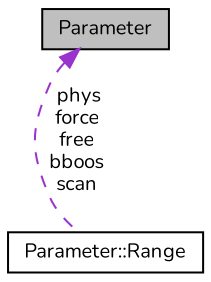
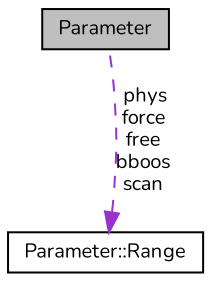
edge "Parameter::Range" -> "Parameter": reversed
